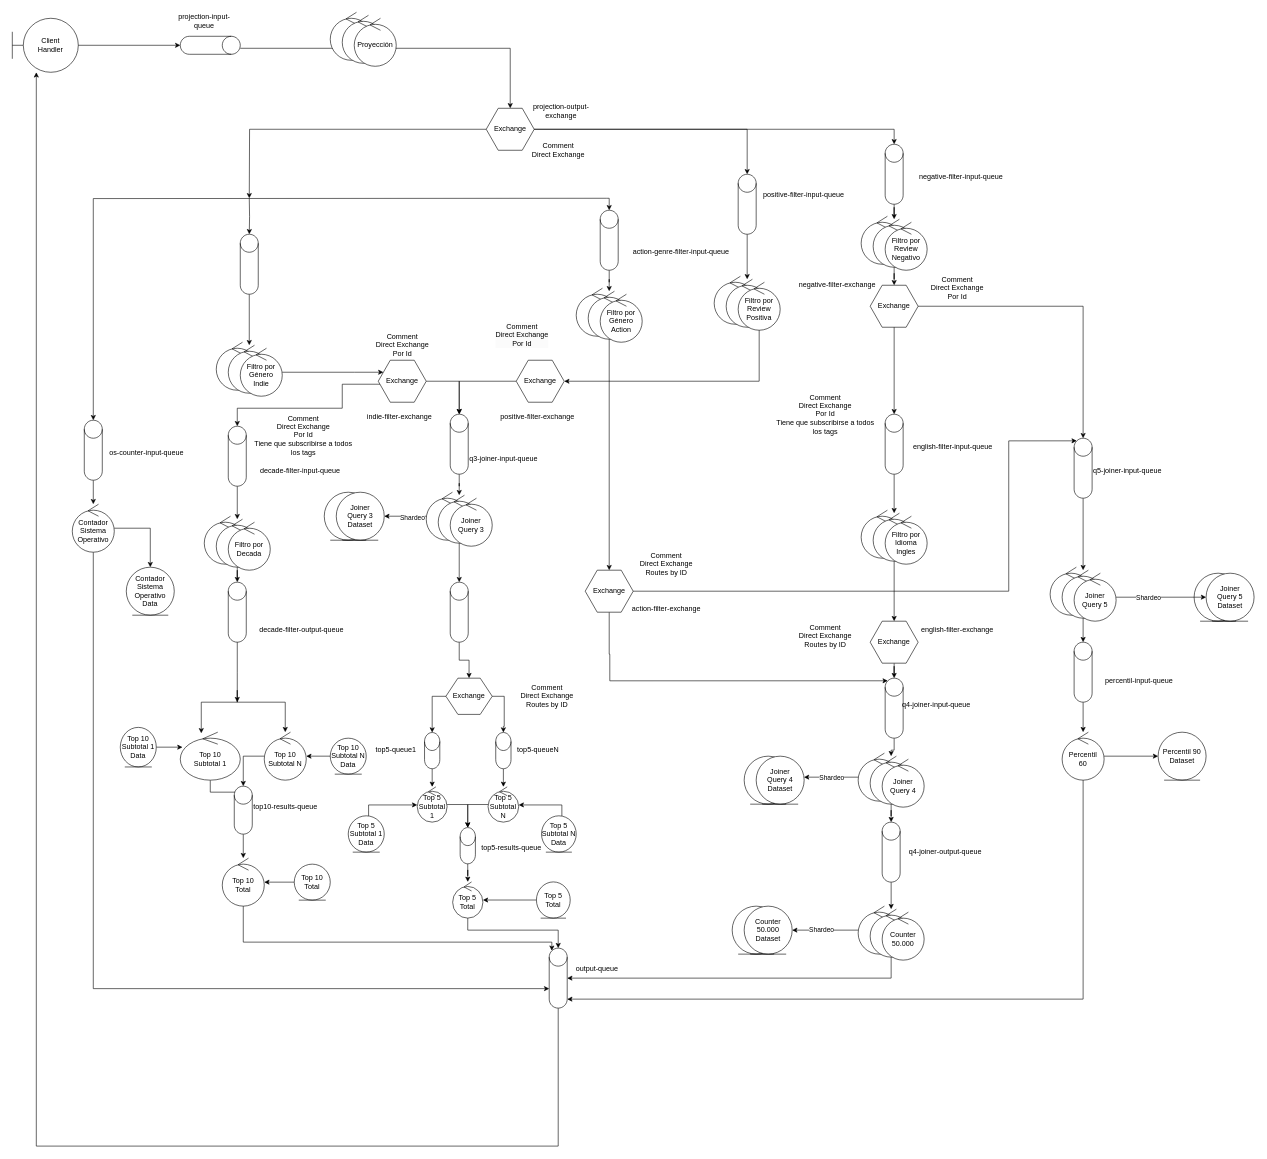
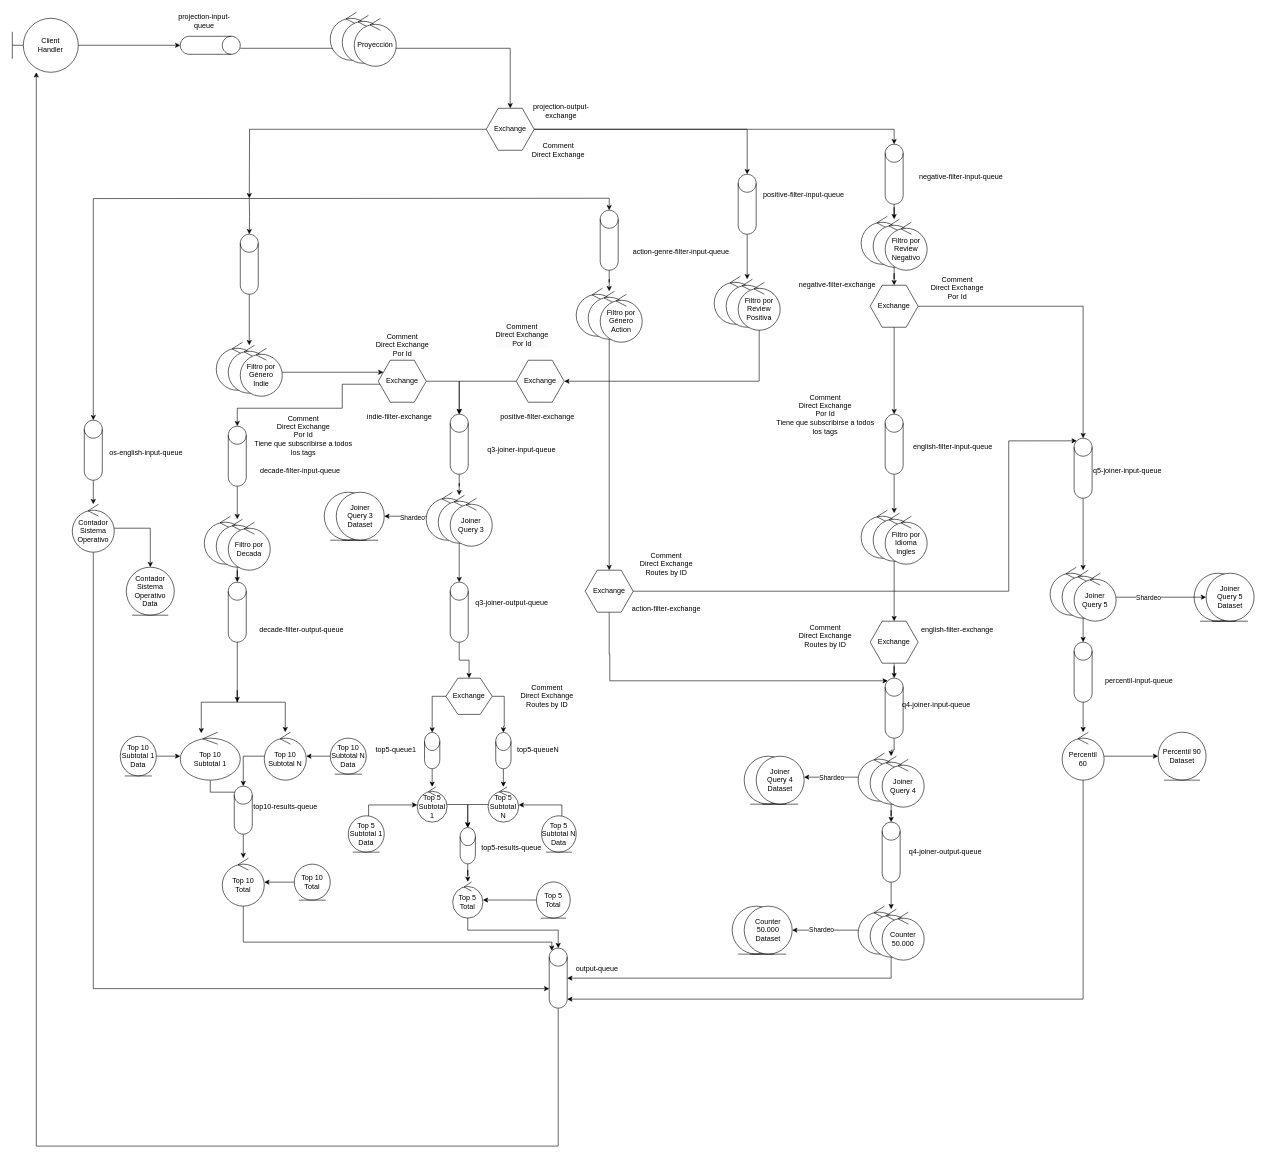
node "q3-joiner-input-queue": moved (519, 456) -> (537, 447)
node "os-counter-input-queue": label "os-counter-input-queue" -> "os-english-input-queue"
node "q3-joiner-output-queue": added
node "Top 10 Subtotal 1 Data": moved (138, 747) -> (138, 756)
